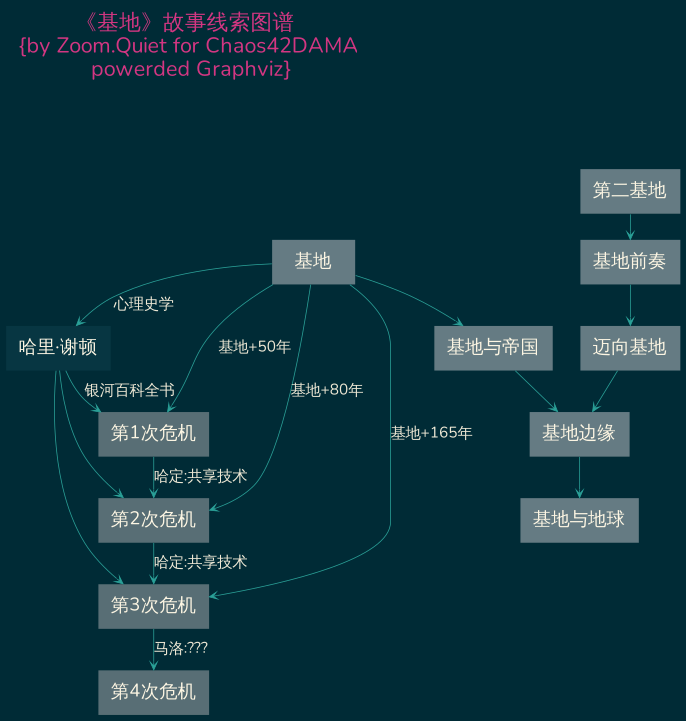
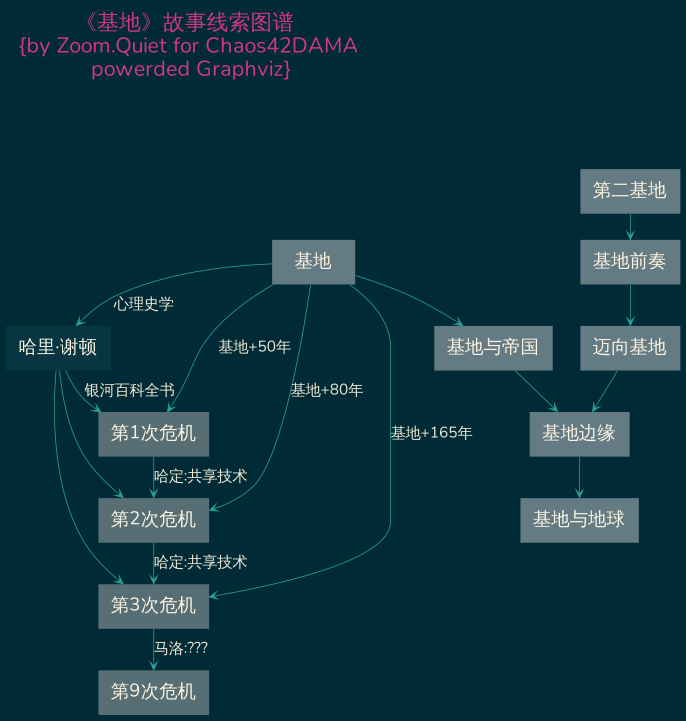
node "第4次危机": label "第4次危机" -> "第9次危机"
